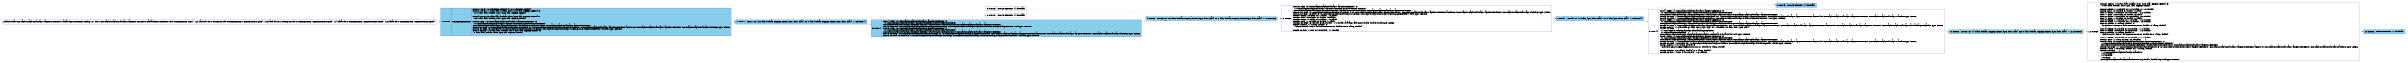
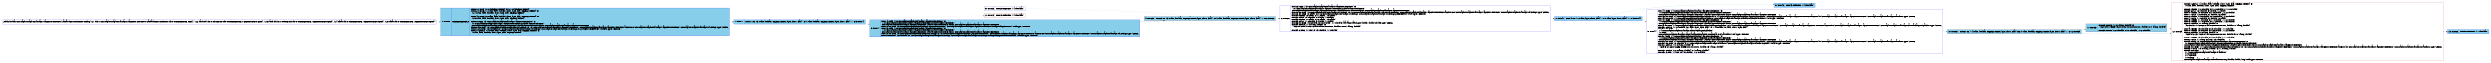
node "0: 0x0000": text "MTH_ENTER_BLOCK" -> "MTH_ENTER_CAST"
node "11: 0x0069": added
node "9: 0x0044": text "(r7 I:isScrollGesturesEnabled)" -> "(r7 I:int)"
